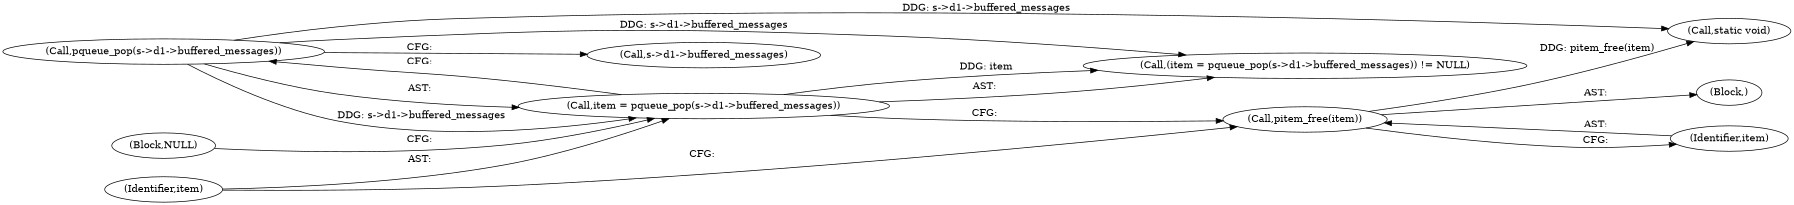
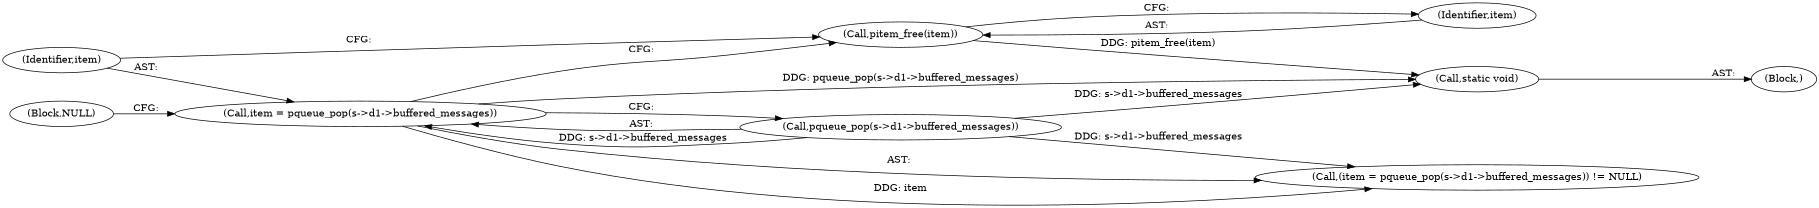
node "(Call,s->d1->buffered_messages)": removed
edge "(Call,item = pqueue_pop(s->d1->buffered_messages))" -> "(Call,static void)": added, label "DDG: pqueue_pop(s->d1->buffered_messages)"
edge "(Call,pitem_free(item))" -> "(Block,)": now "(Call,static void)" -> "(Block,)"
